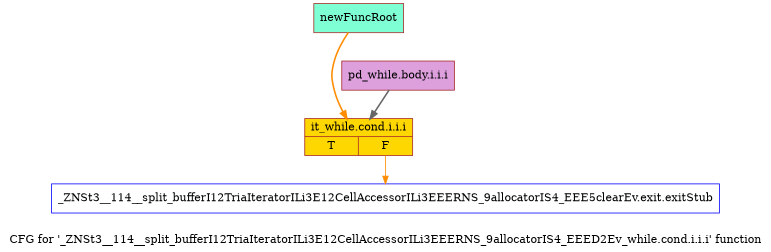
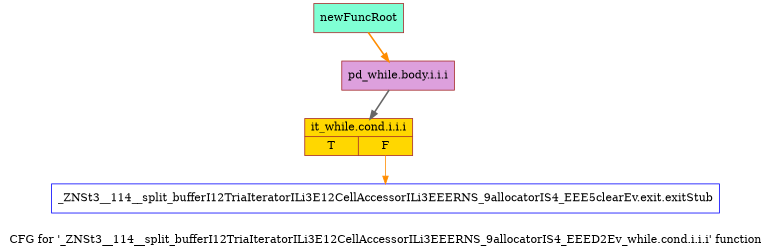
edge "newFuncRoot" -> "it_while.cond.i.i.i": now "newFuncRoot" -> "pd_while.body.i.i.i"
